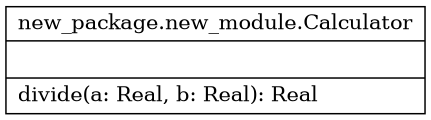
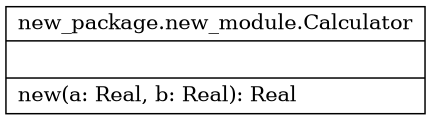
node "new_package.new_module.Calculator": text "divide(a: Real, b: Real): Real" -> "new(a: Real, b: Real): Real"
